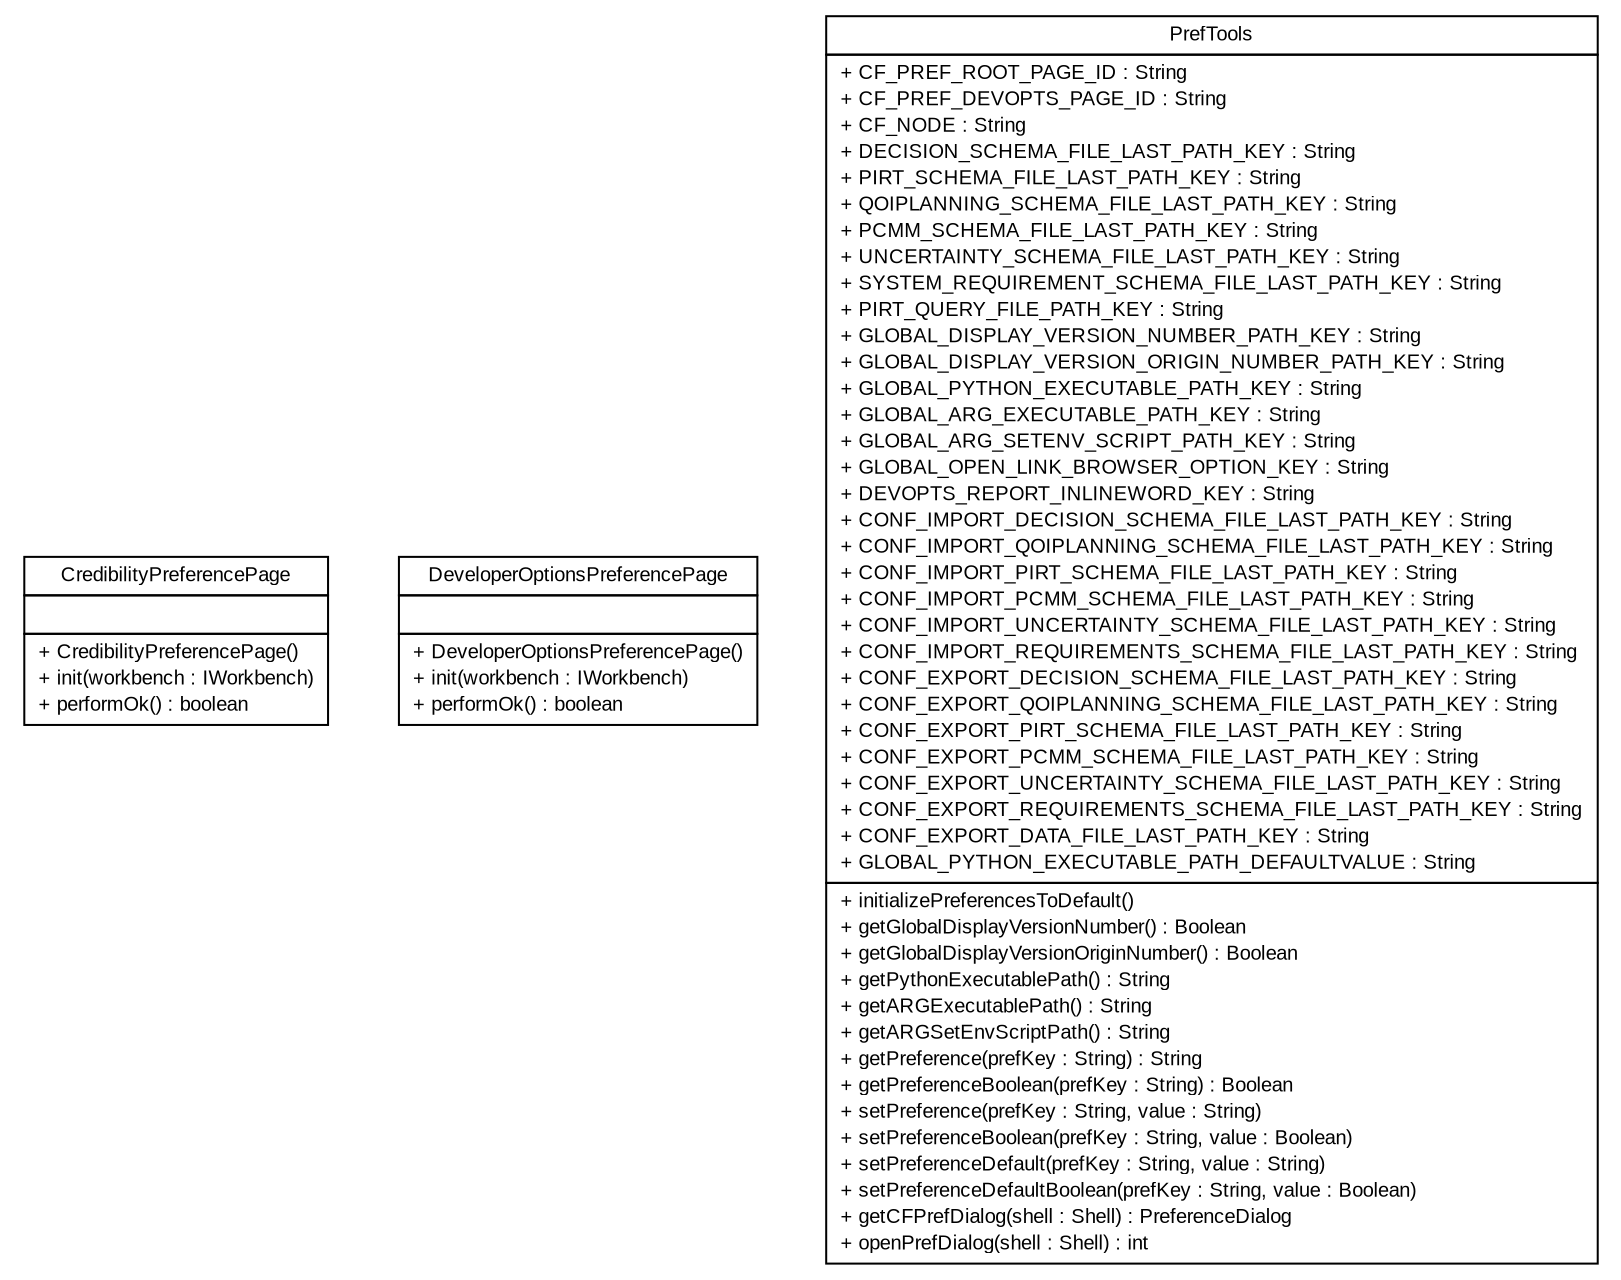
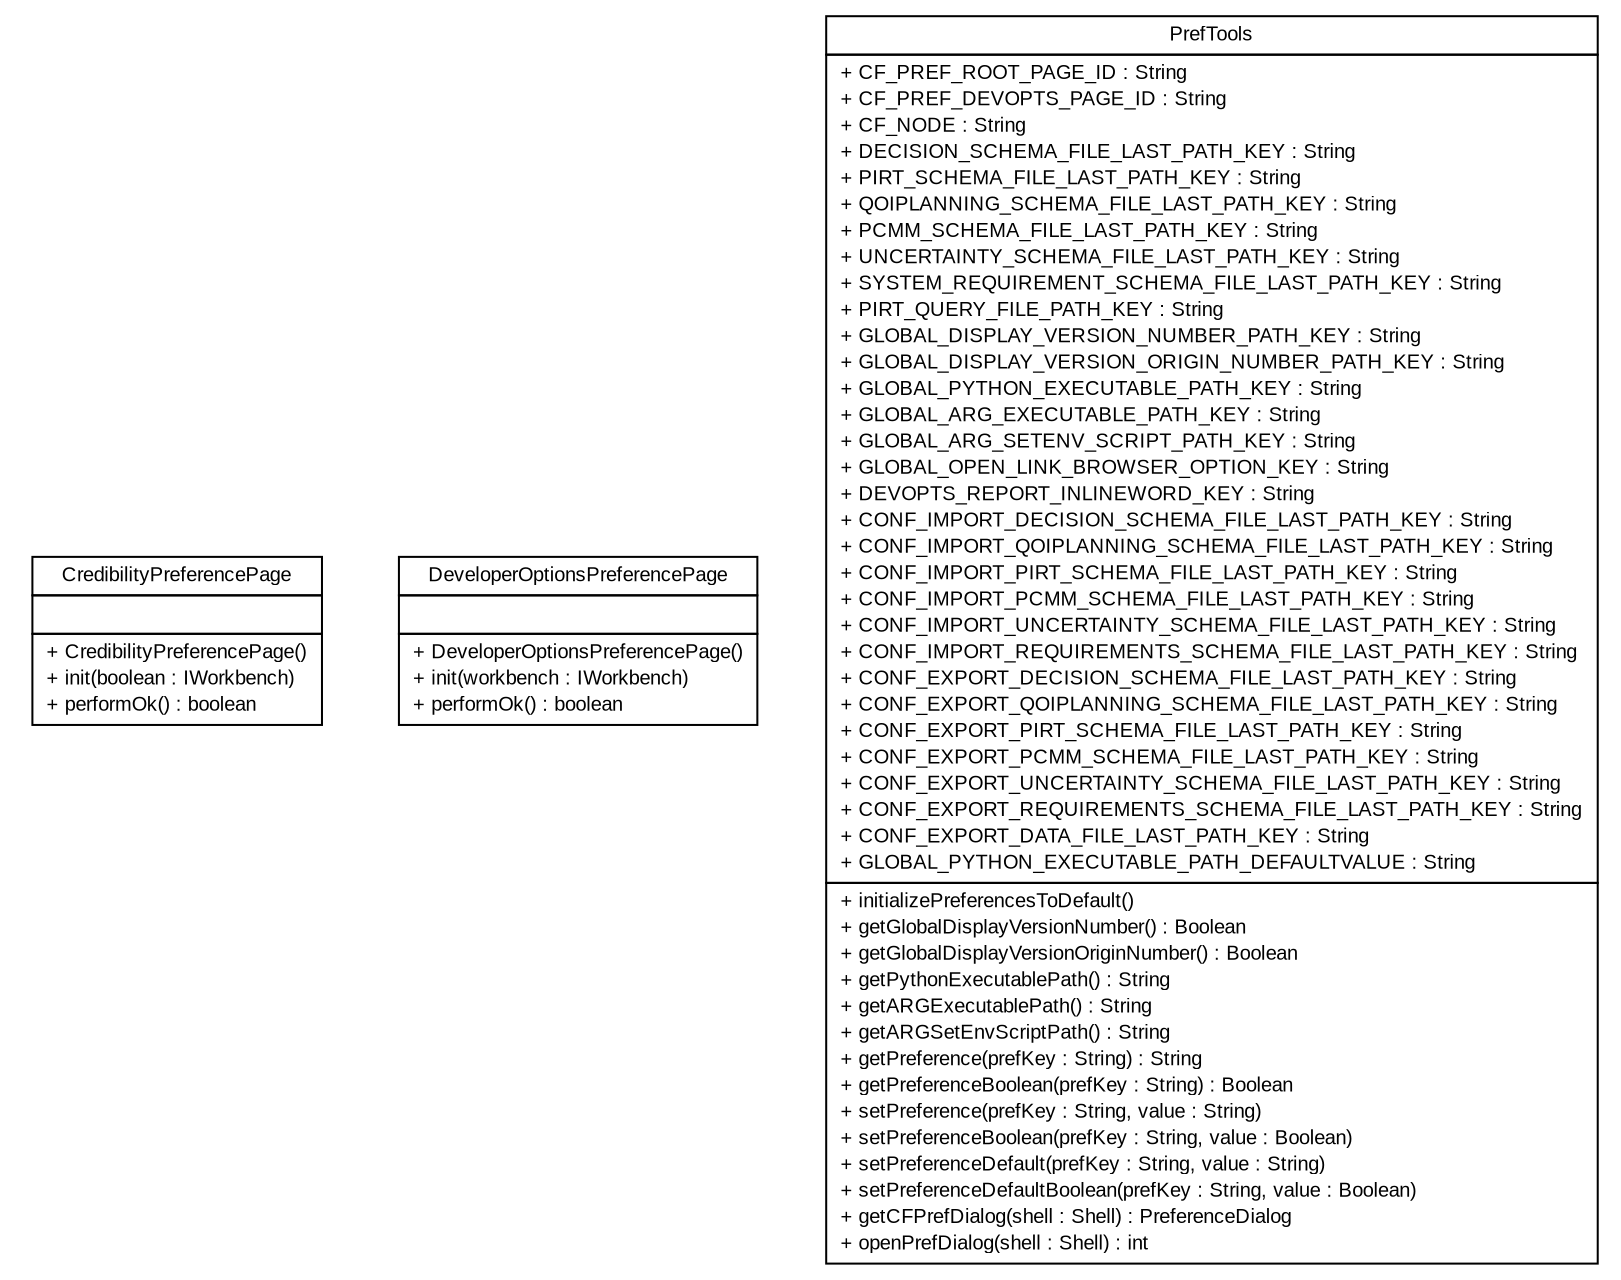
node "CredibilityPreferencePage": text "+ init(workbench : IWorkbench)" -> "+ init(boolean : IWorkbench)"
